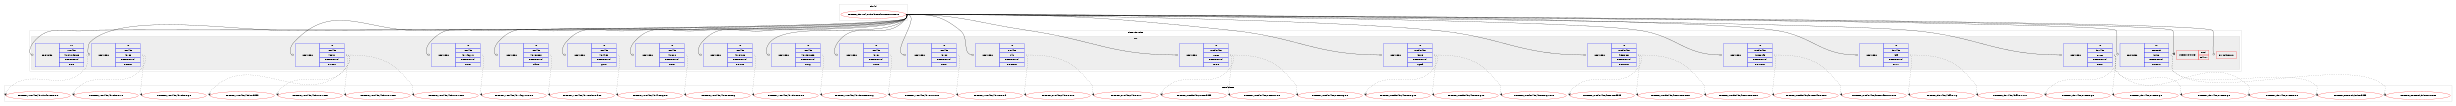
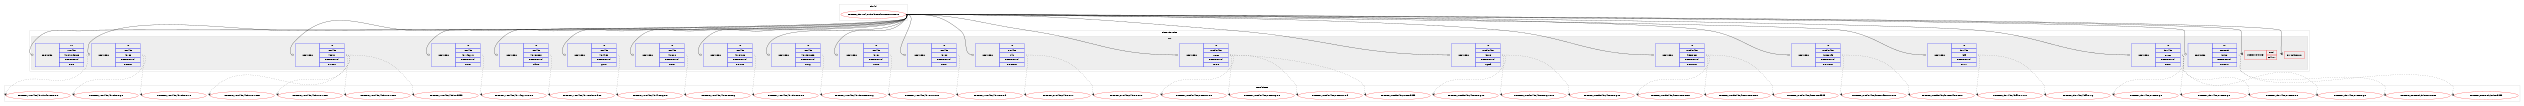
edge "portage://dev-util/android-studio-2023.1.1.22-r1" -> "any_of_group": arrowhead odot -> vee
node "portage://media-libs/mesa-24.0.9": added
